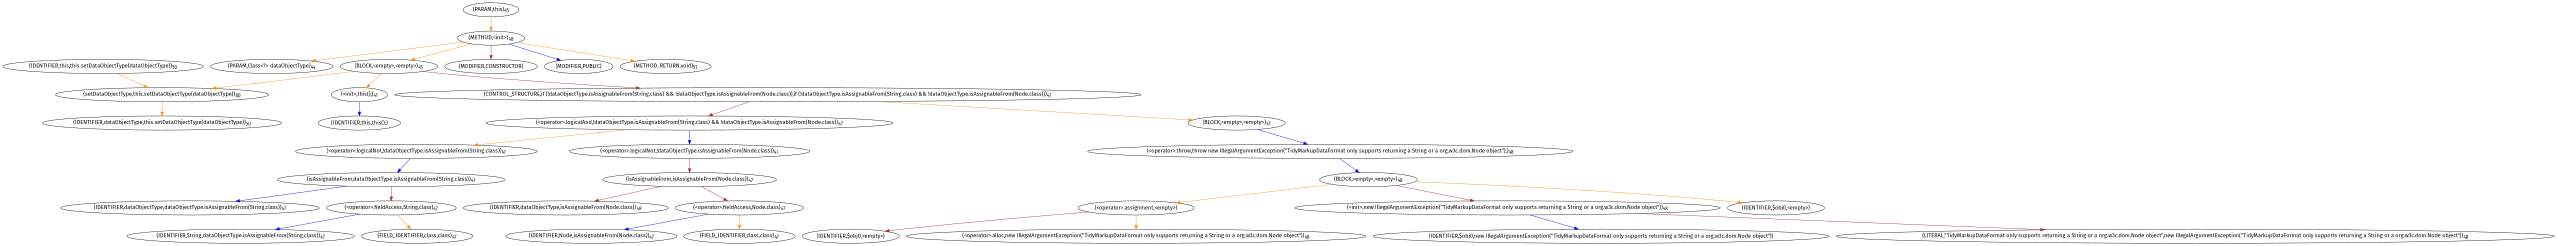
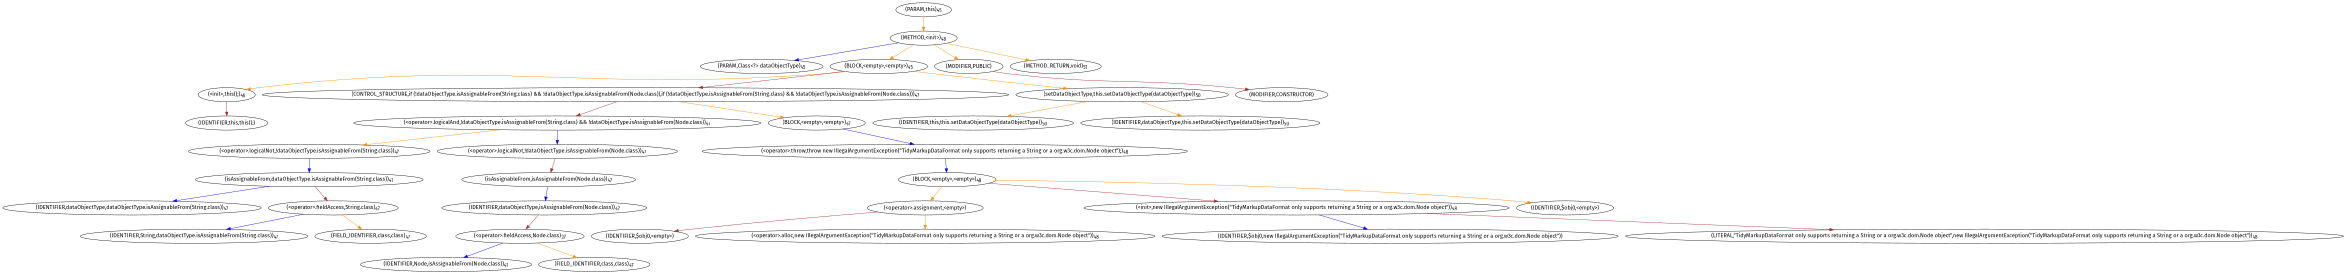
edge "(METHOD,<init>)" -> "(MODIFIER,CONSTRUCTOR)": now "(MODIFIER,PUBLIC)" -> "(MODIFIER,CONSTRUCTOR)"
edge "(METHOD,<init>)" -> "(PARAM,Class<?> dataObjectType)": color darkorange -> blue
edge "(METHOD,<init>)" -> "(MODIFIER,PUBLIC)": color blue -> darkorange
node "(PARAM,Class<?> dataObjectType)": text "44" -> "45"
edge "(IDENTIFIER,this,this.setDataObjectType(dataObjectType))" -> "(setDataObjectType,this.setDataObjectType(dataObjectType))": reversed
node "(setDataObjectType,this.setDataObjectType(dataObjectType))": text "80" -> "50"
node "(<init>,this();)": text "41" -> "46"
edge "(<init>,this();)" -> "(IDENTIFIER,this,this();)": color blue -> brown
edge "(isAssignableFrom,isAssignableFrom(Node.class))" -> "(IDENTIFIER,dataObjectType,isAssignableFrom(Node.class))": color brown -> blue
edge "(isAssignableFrom,isAssignableFrom(Node.class))" -> "(<operator>.fieldAccess,Node.class)": now "(IDENTIFIER,dataObjectType,isAssignableFrom(Node.class))" -> "(<operator>.fieldAccess,Node.class)"
node "(IDENTIFIER,dataObjectType,isAssignableFrom(Node.class))": text "48" -> "47"
node "(<operator>.fieldAccess,Node.class)": text "47" -> "37"
